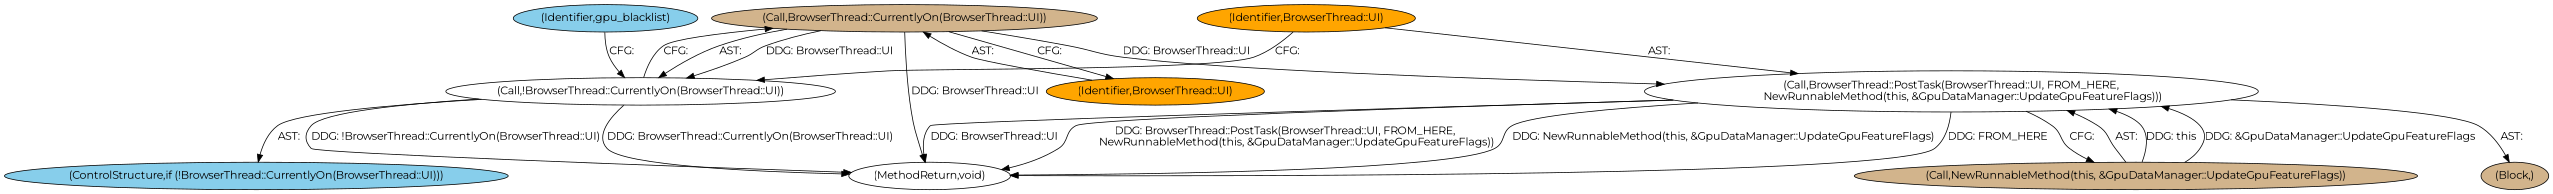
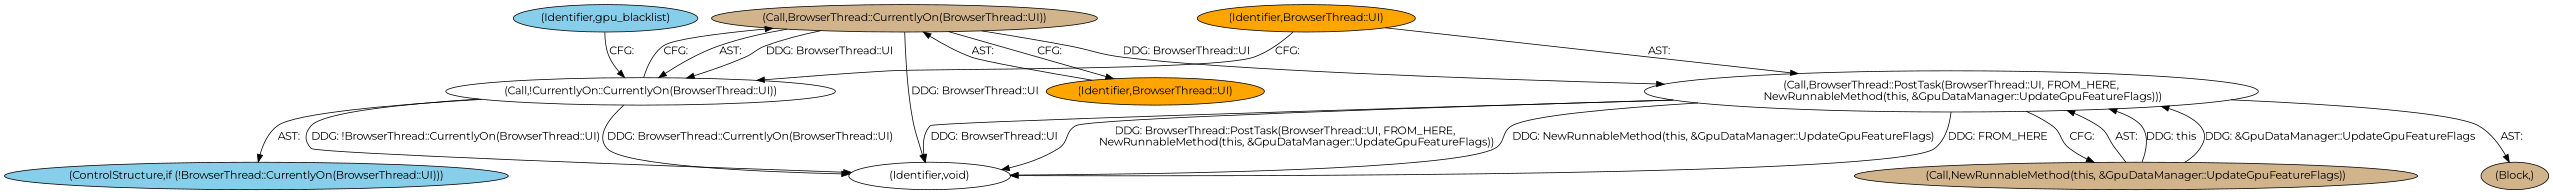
node "(Call,!BrowserThread::CurrentlyOn(BrowserThread::UI))": label "(Call,!BrowserThread::CurrentlyOn(BrowserThread::UI))" -> "(Call,!CurrentlyOn::CurrentlyOn(BrowserThread::UI))"
node "(MethodReturn,void)": label "(MethodReturn,void)" -> "(Identifier,void)"
